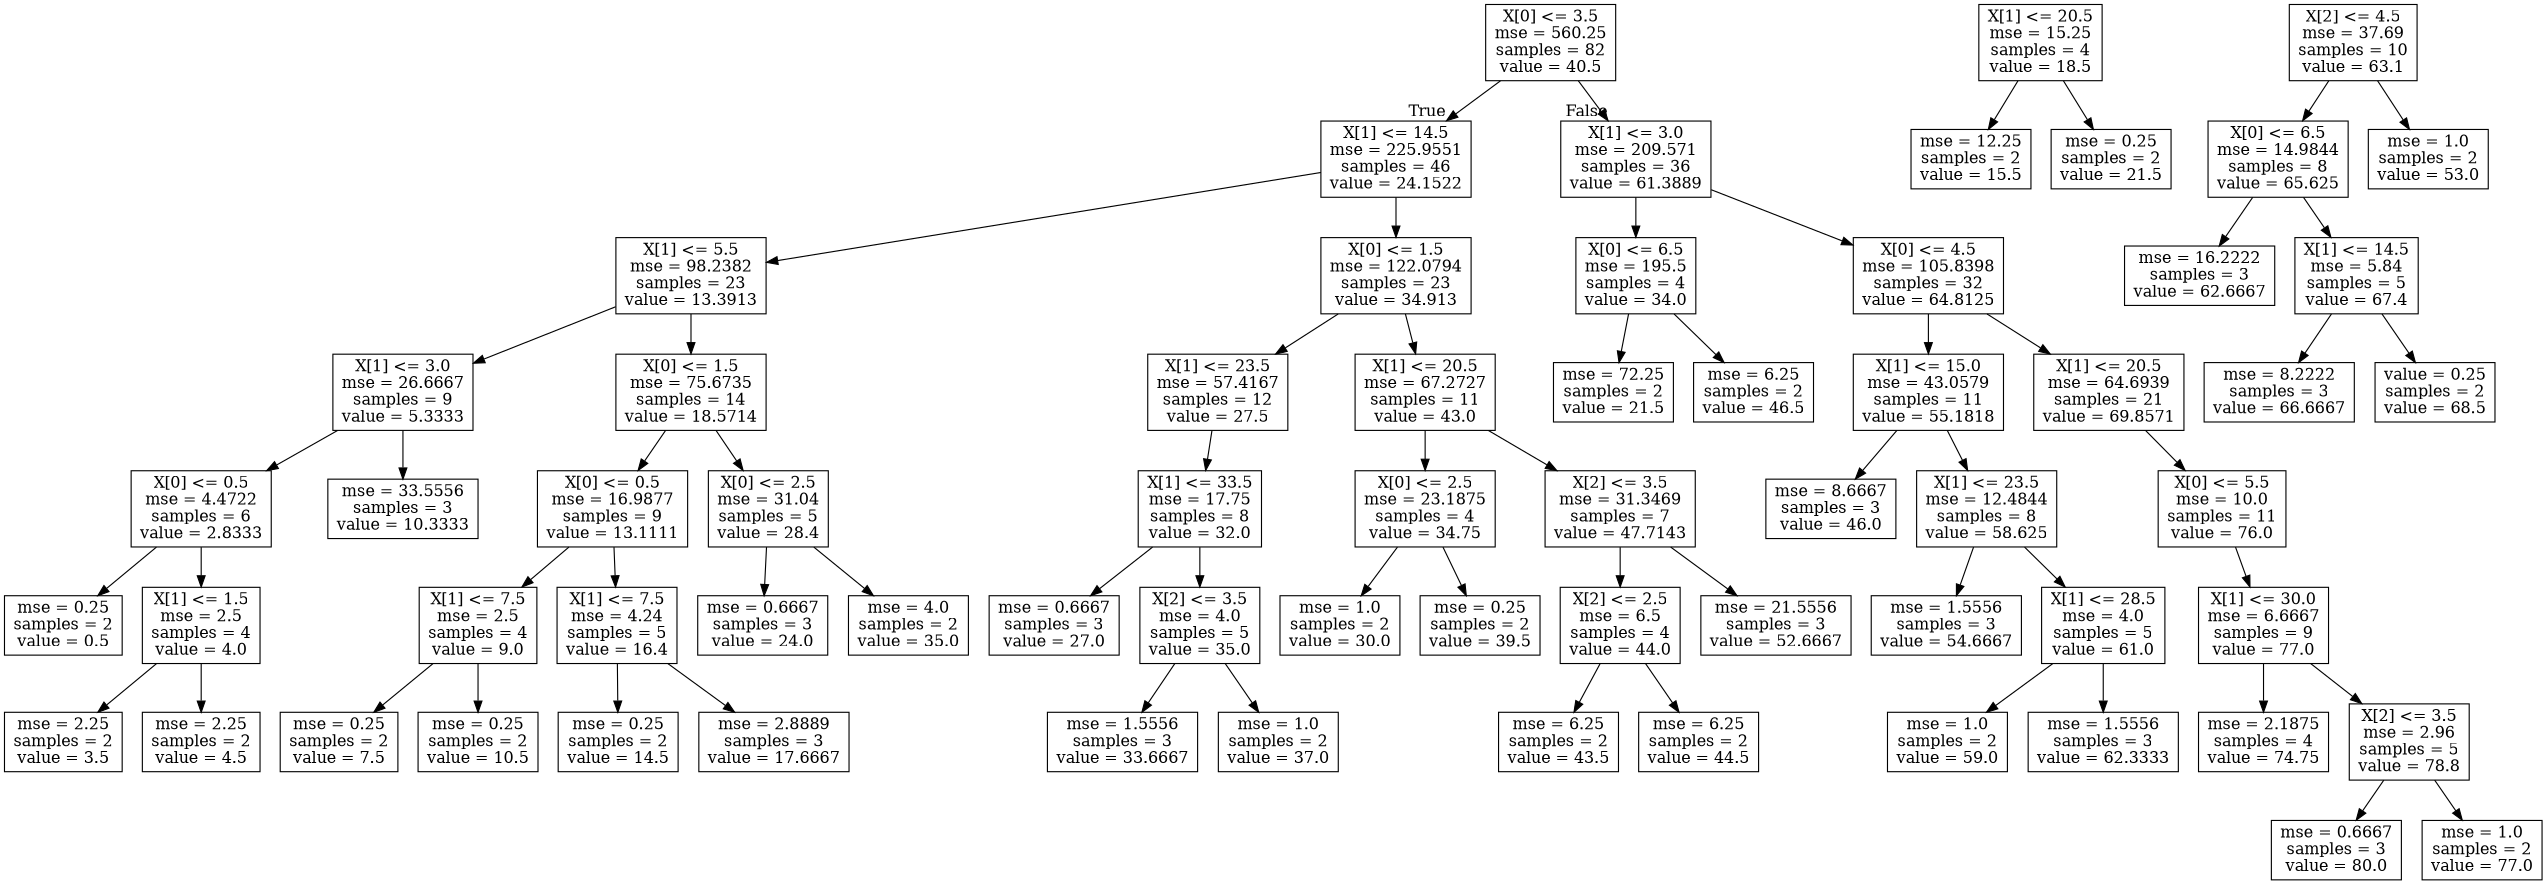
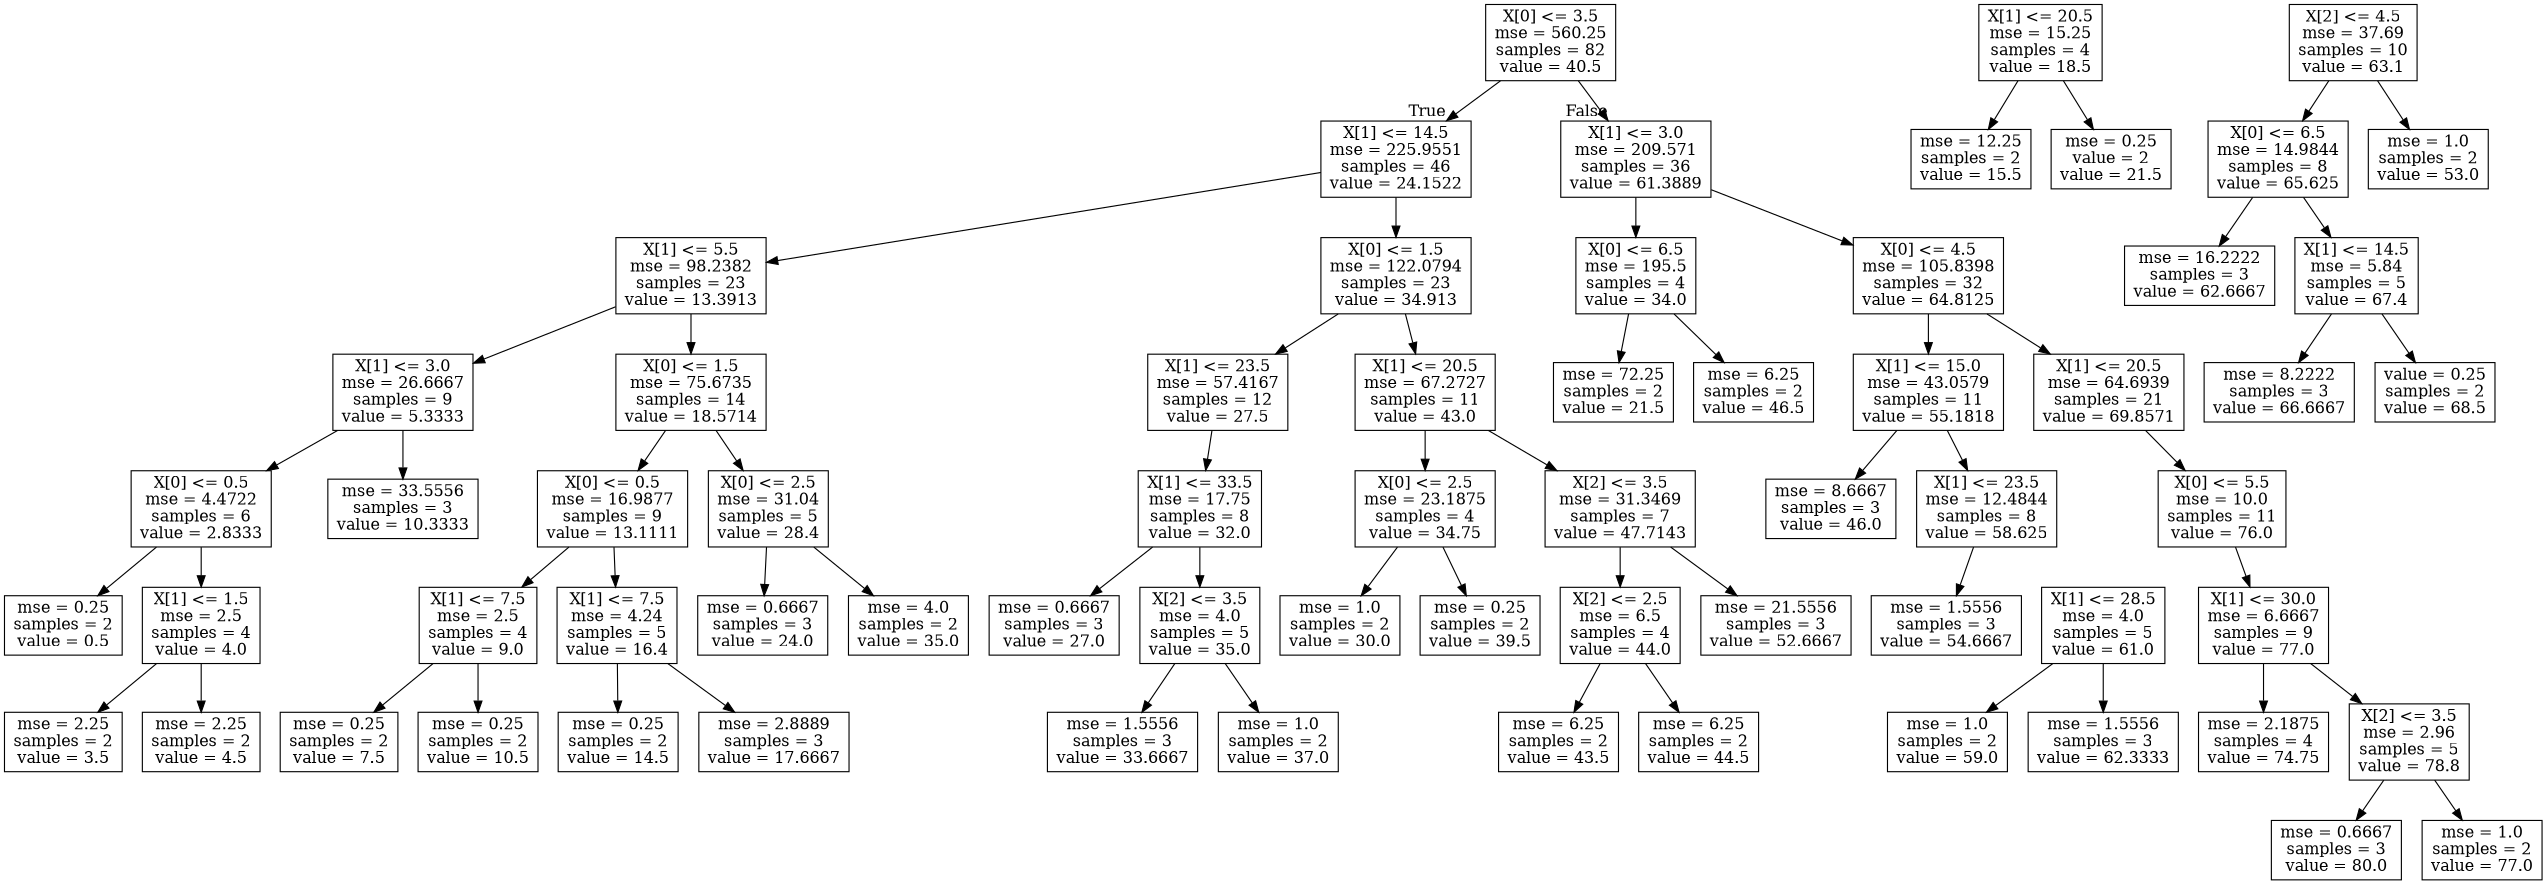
node "mse = 0.25 samples = 2 value = 21.5": label "mse = 0.25 samples = 2 value = 21.5" -> "mse = 0.25 value = 2 value = 21.5"
edge "X[1] <= 23.5 mse = 12.4844 samples = 8 value = 58.625" -> "X[1] <= 28.5 mse = 4.0 samples = 5 value = 61.0": removed
